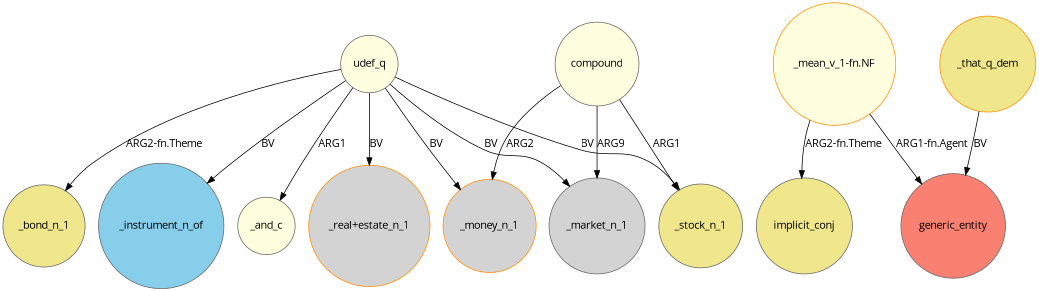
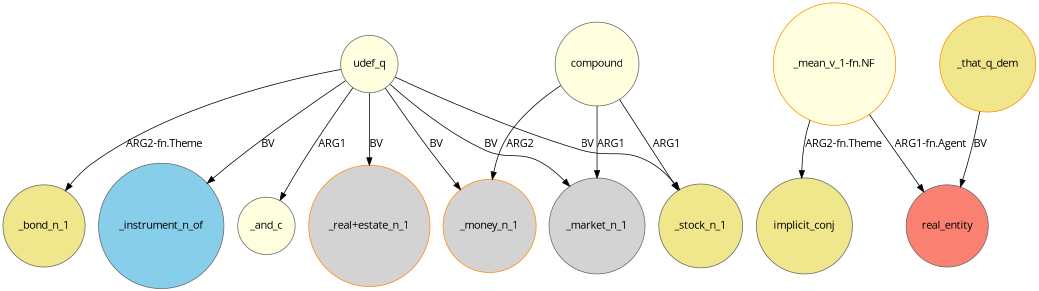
edge "compound" -> "_market_n_1": label "ARG9" -> "ARG1"
node "generic_entity": label "generic_entity" -> "real_entity"
